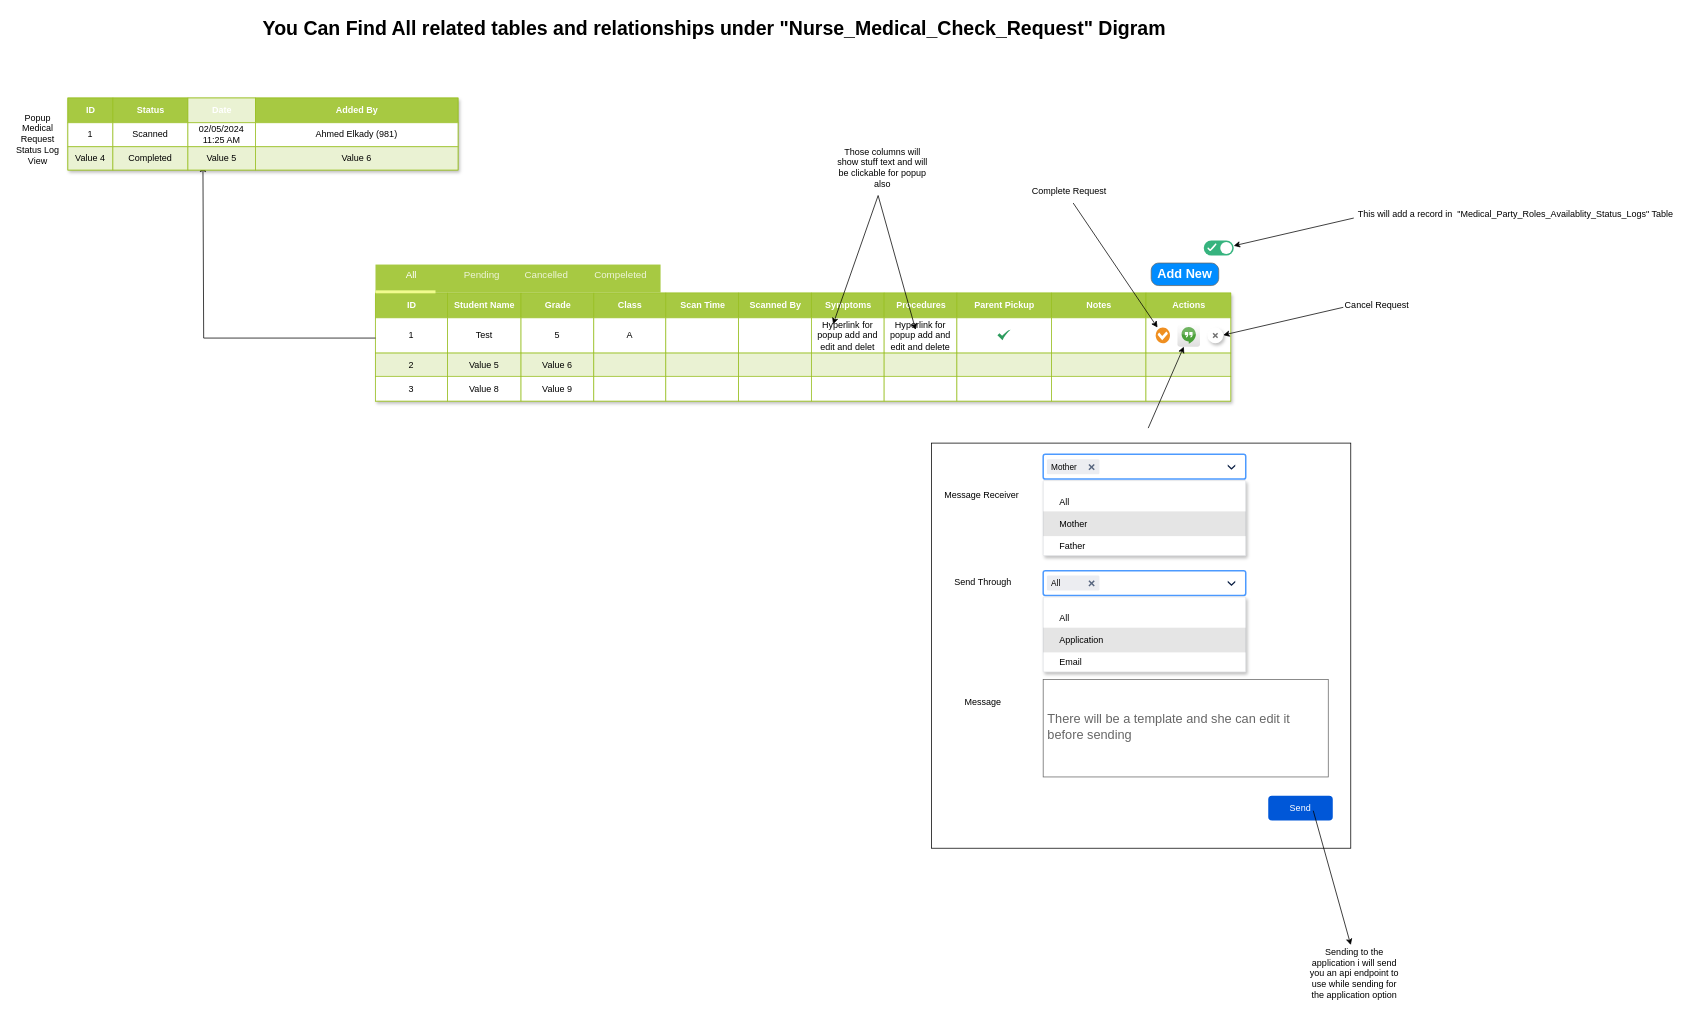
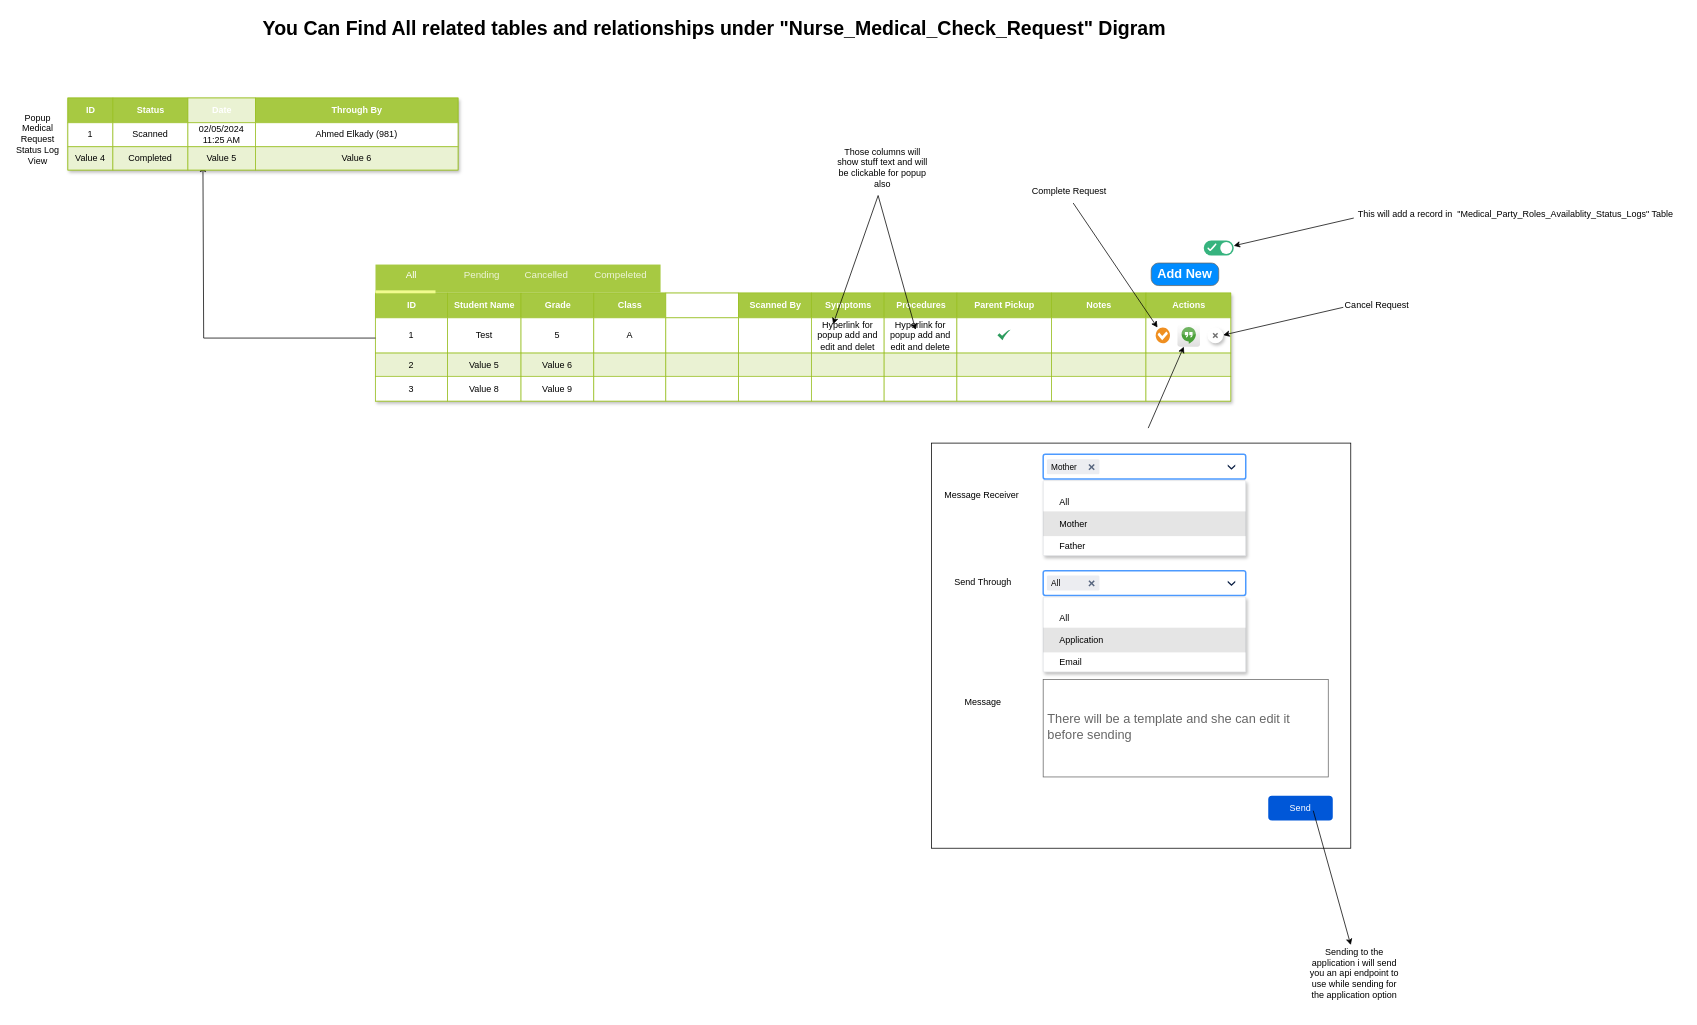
node "Added By": label "Added By" -> "Through By"
node "Scan Time": fillcolor #a7c942 -> #ffffff
